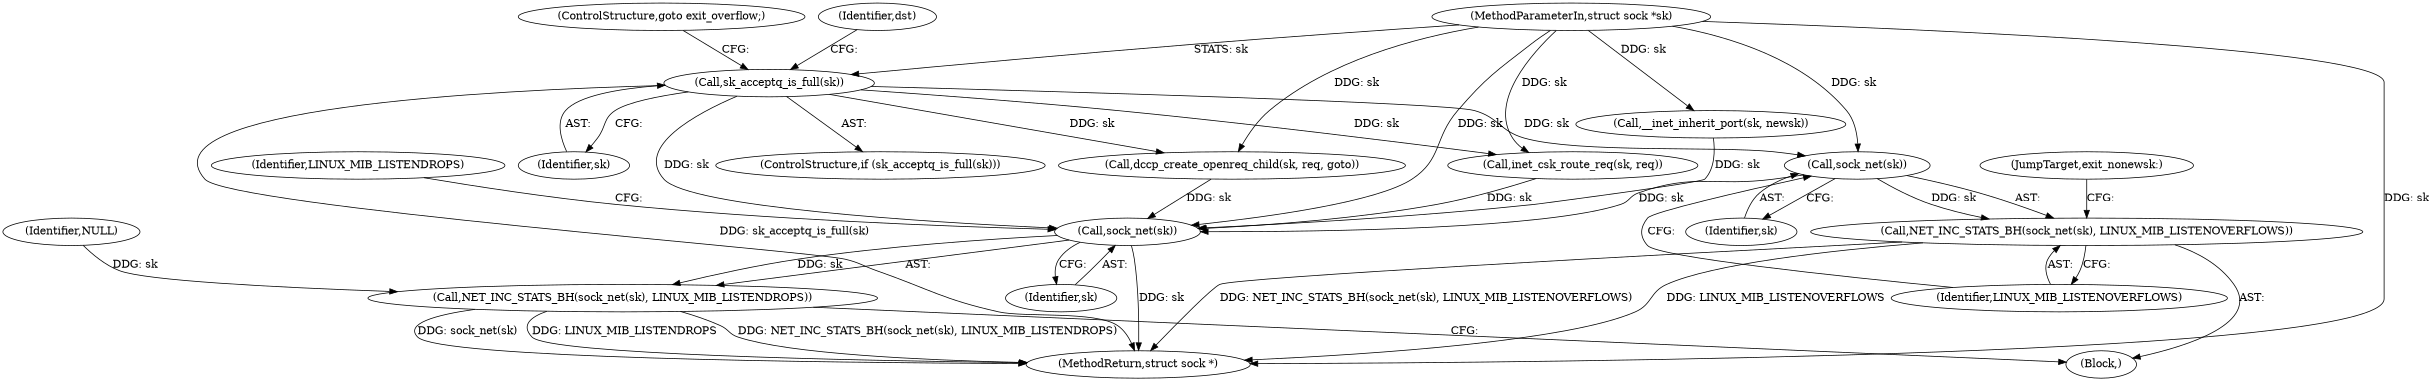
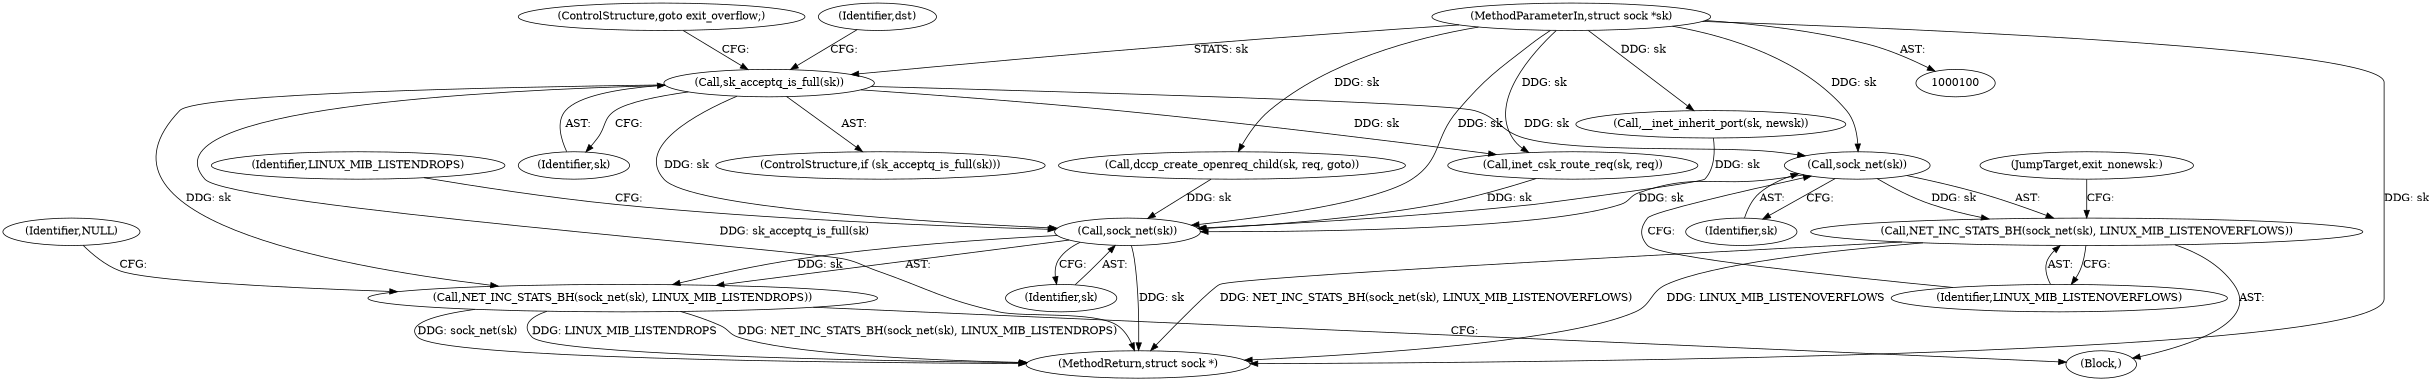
node "1000100": added
edge "(Call,sk_acceptq_is_full(sk))" -> "(Call,dccp_create_openreq_child(sk, req, goto))": now "(Call,sk_acceptq_is_full(sk))" -> "(Call,NET_INC_STATS_BH(sock_net(sk), LINUX_MIB_LISTENDROPS))"
edge "(Identifier,NULL)" -> "(Call,NET_INC_STATS_BH(sock_net(sk), LINUX_MIB_LISTENDROPS))": label "DDG: sk" -> "CFG: "
